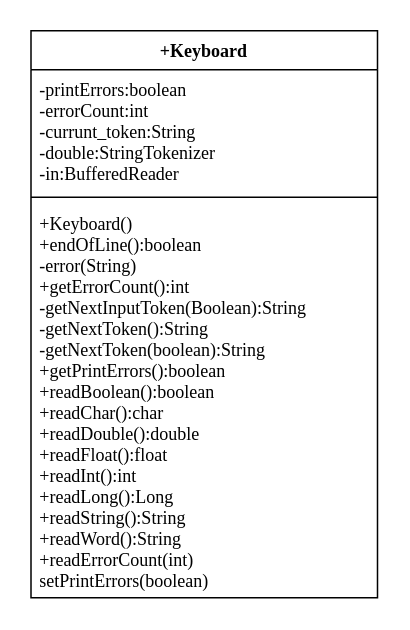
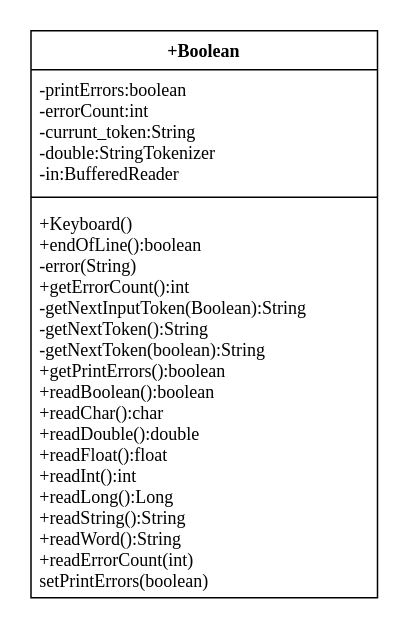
node "+Keyboard": label "+Keyboard" -> "+Boolean"
